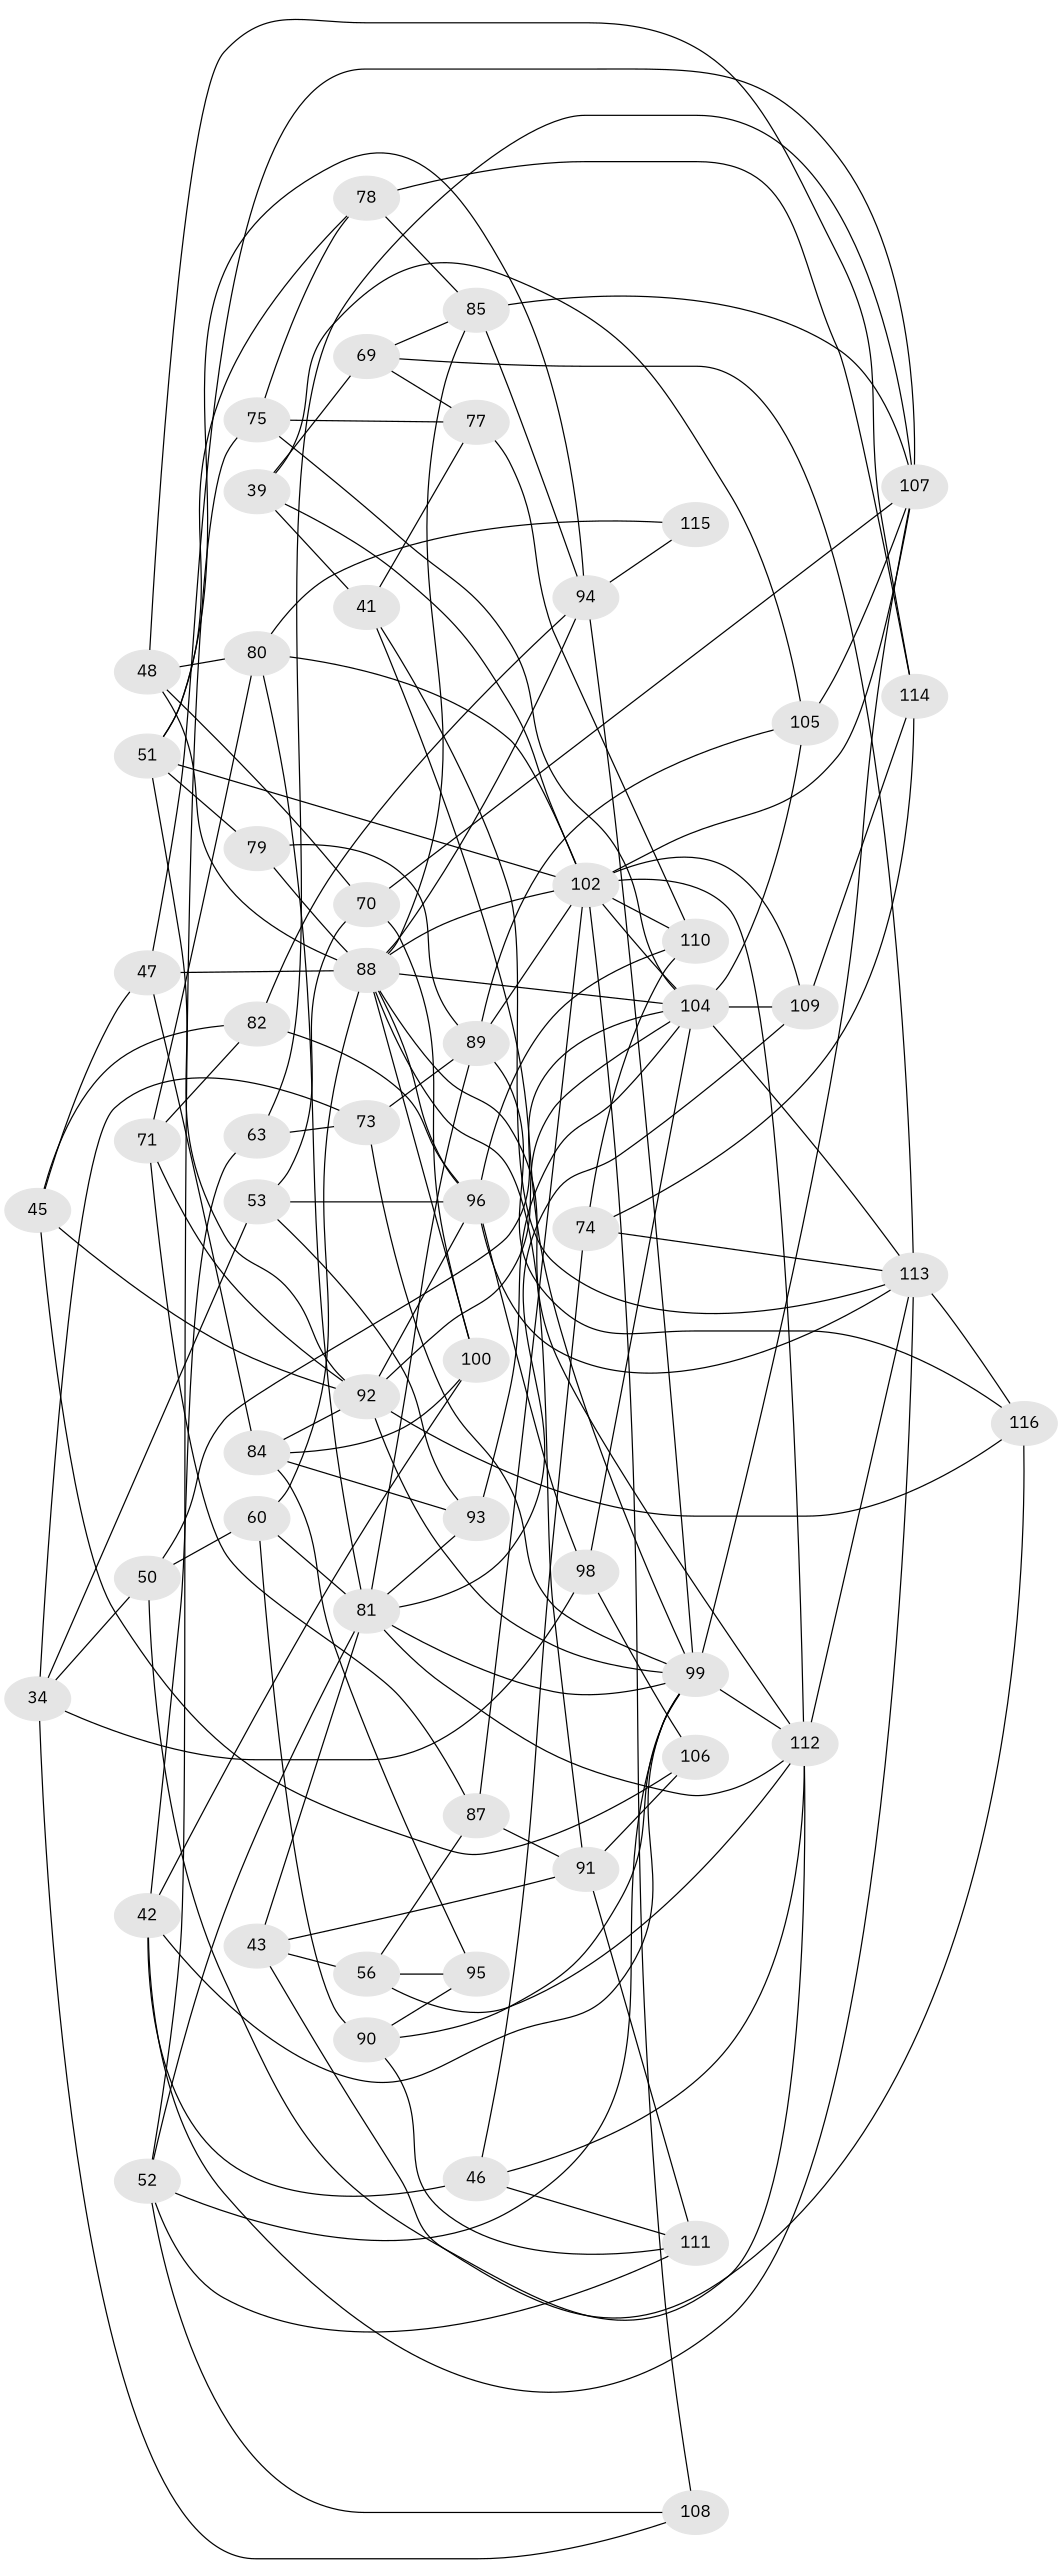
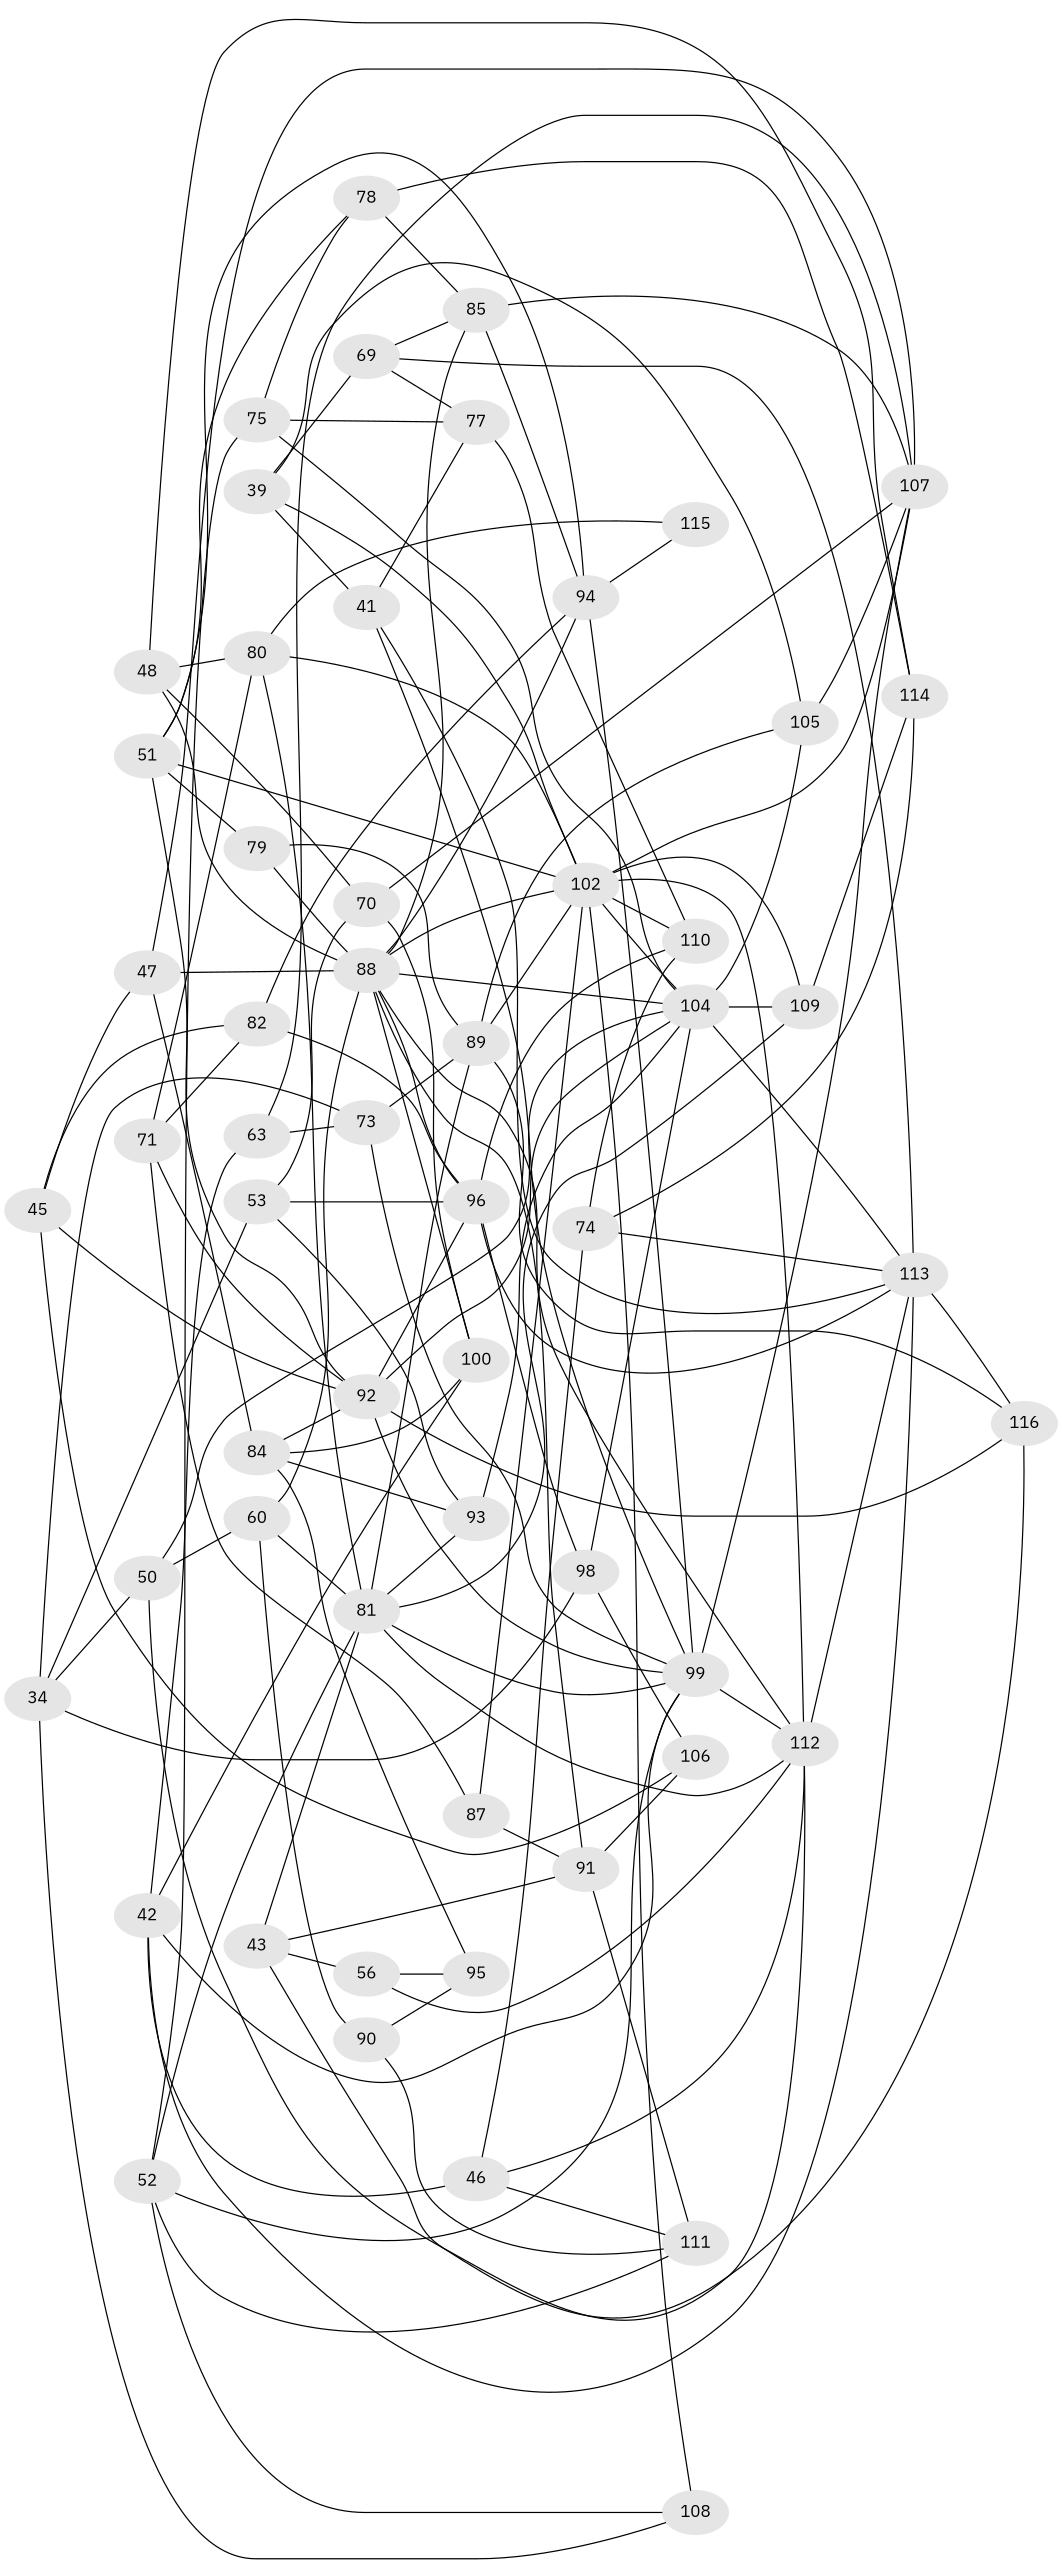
edge "87" -- "56": removed
edge "99" -- "90": removed
